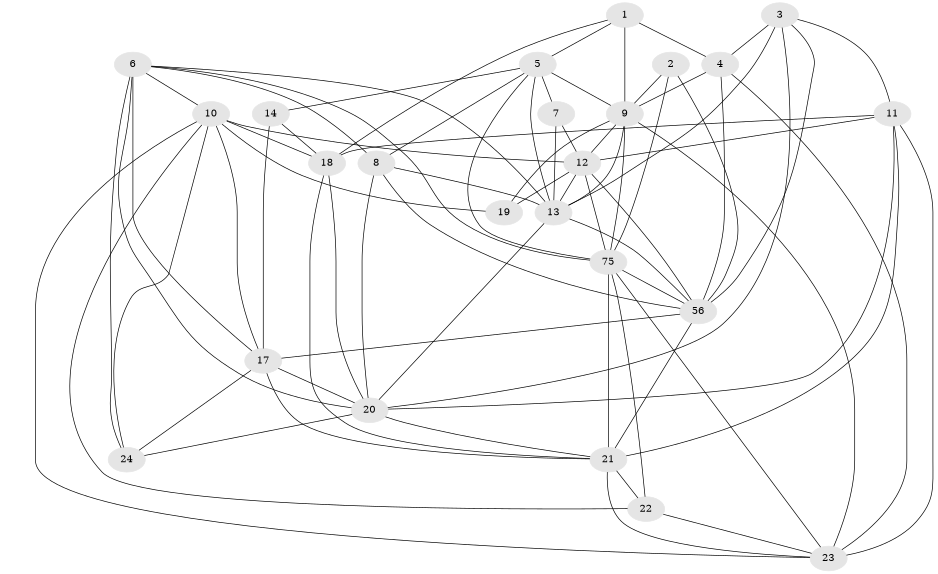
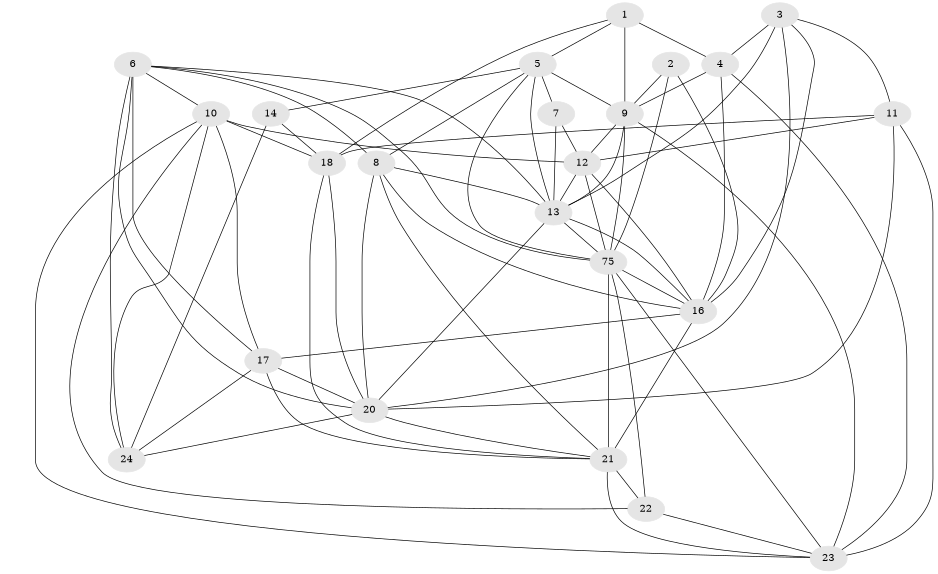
node "19": removed
edge "14" -- "17": now "14" -- "24"
edge "13" -- "75": added
node "56": label "56" -> "16"
edge "11" -- "21": now "8" -- "21"
